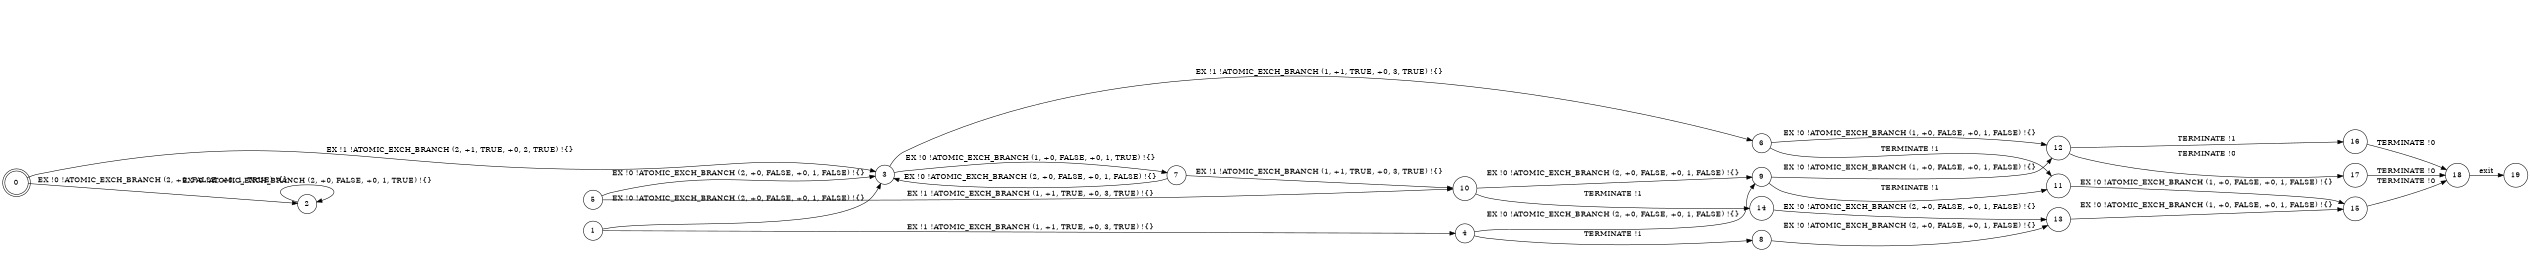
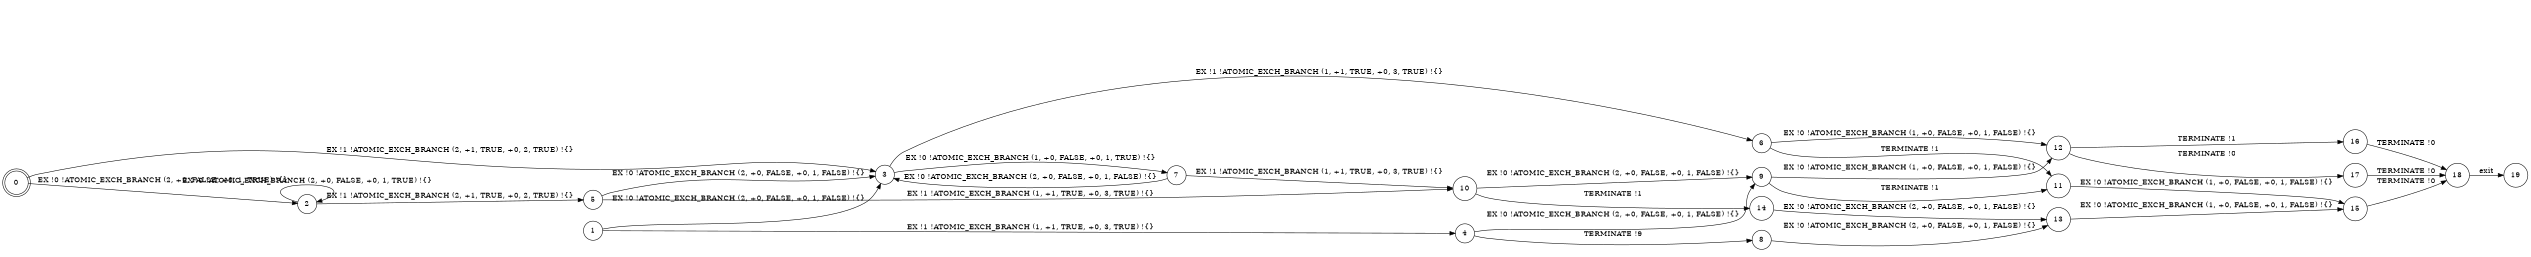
edge "2" -> "5": added, label "EX !1 !ATOMIC_EXCH_BRANCH (2, +1, TRUE, +0, 2, TRUE) !{}"
edge "4" -> "8": label "TERMINATE !1" -> "TERMINATE !9"
